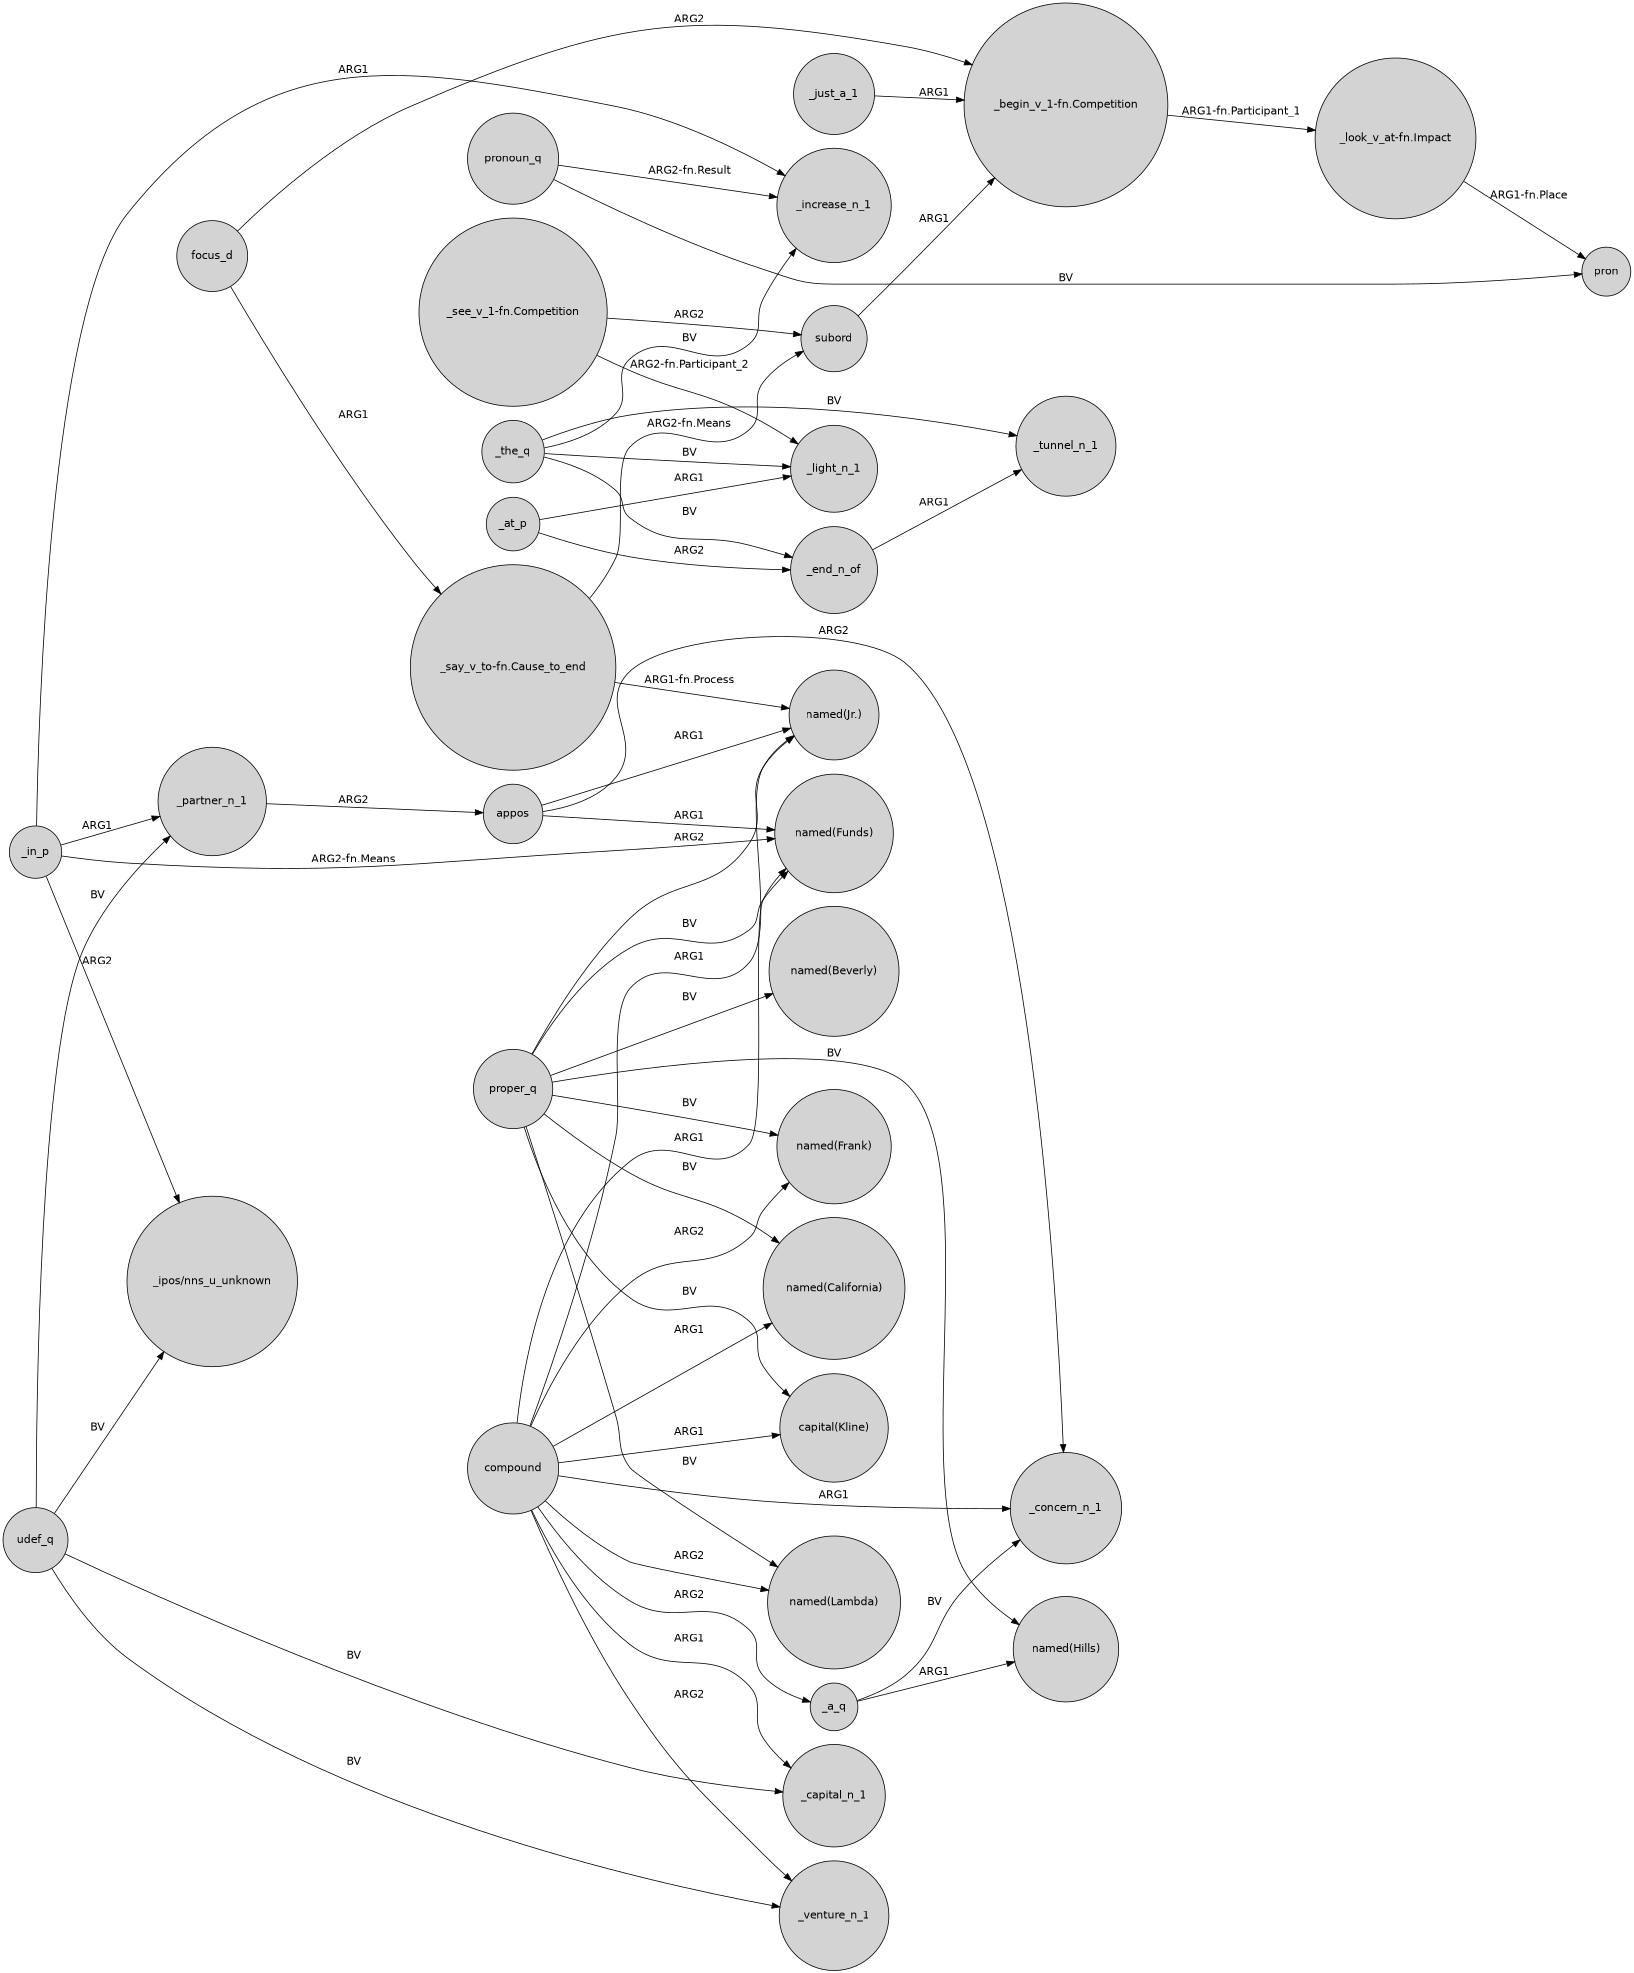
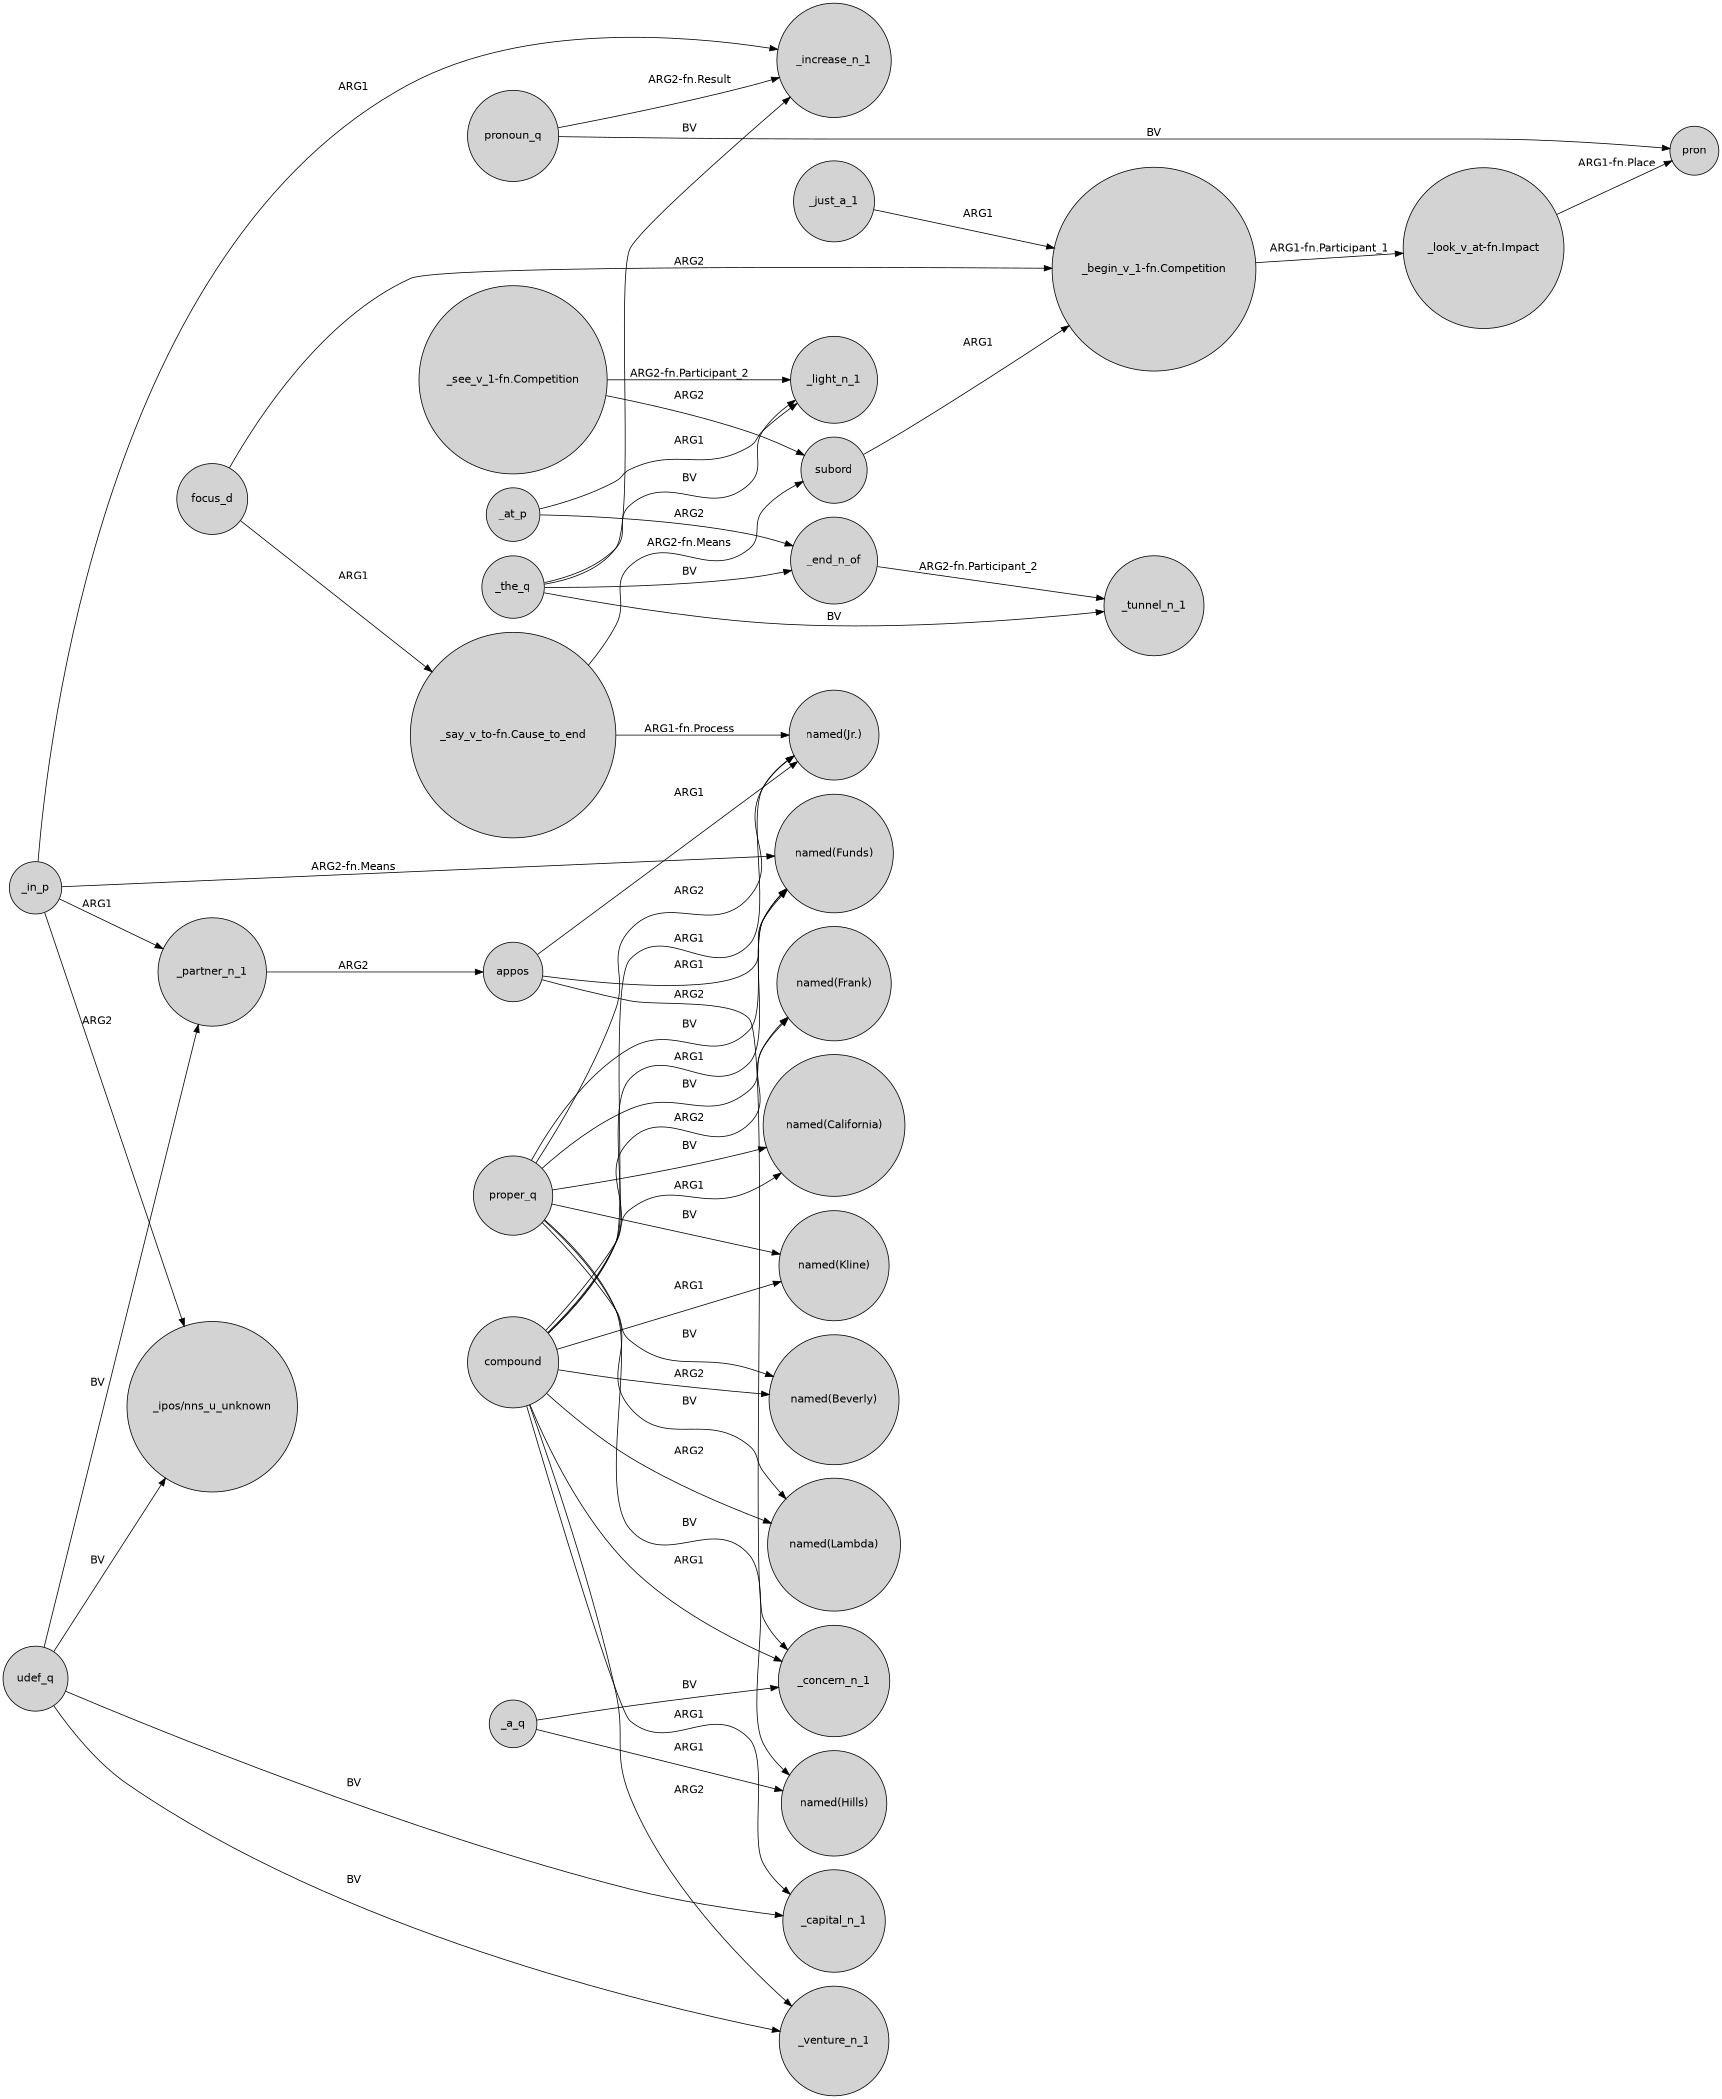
edge "_end_n_of" -> "_tunnel_n_1": label "ARG1" -> "ARG2-fn.Participant_2"
node "capital(Kline)": label "capital(Kline)" -> "named(Kline)"
edge "compound" -> "_a_q": now "compound" -> "named(Beverly)"
